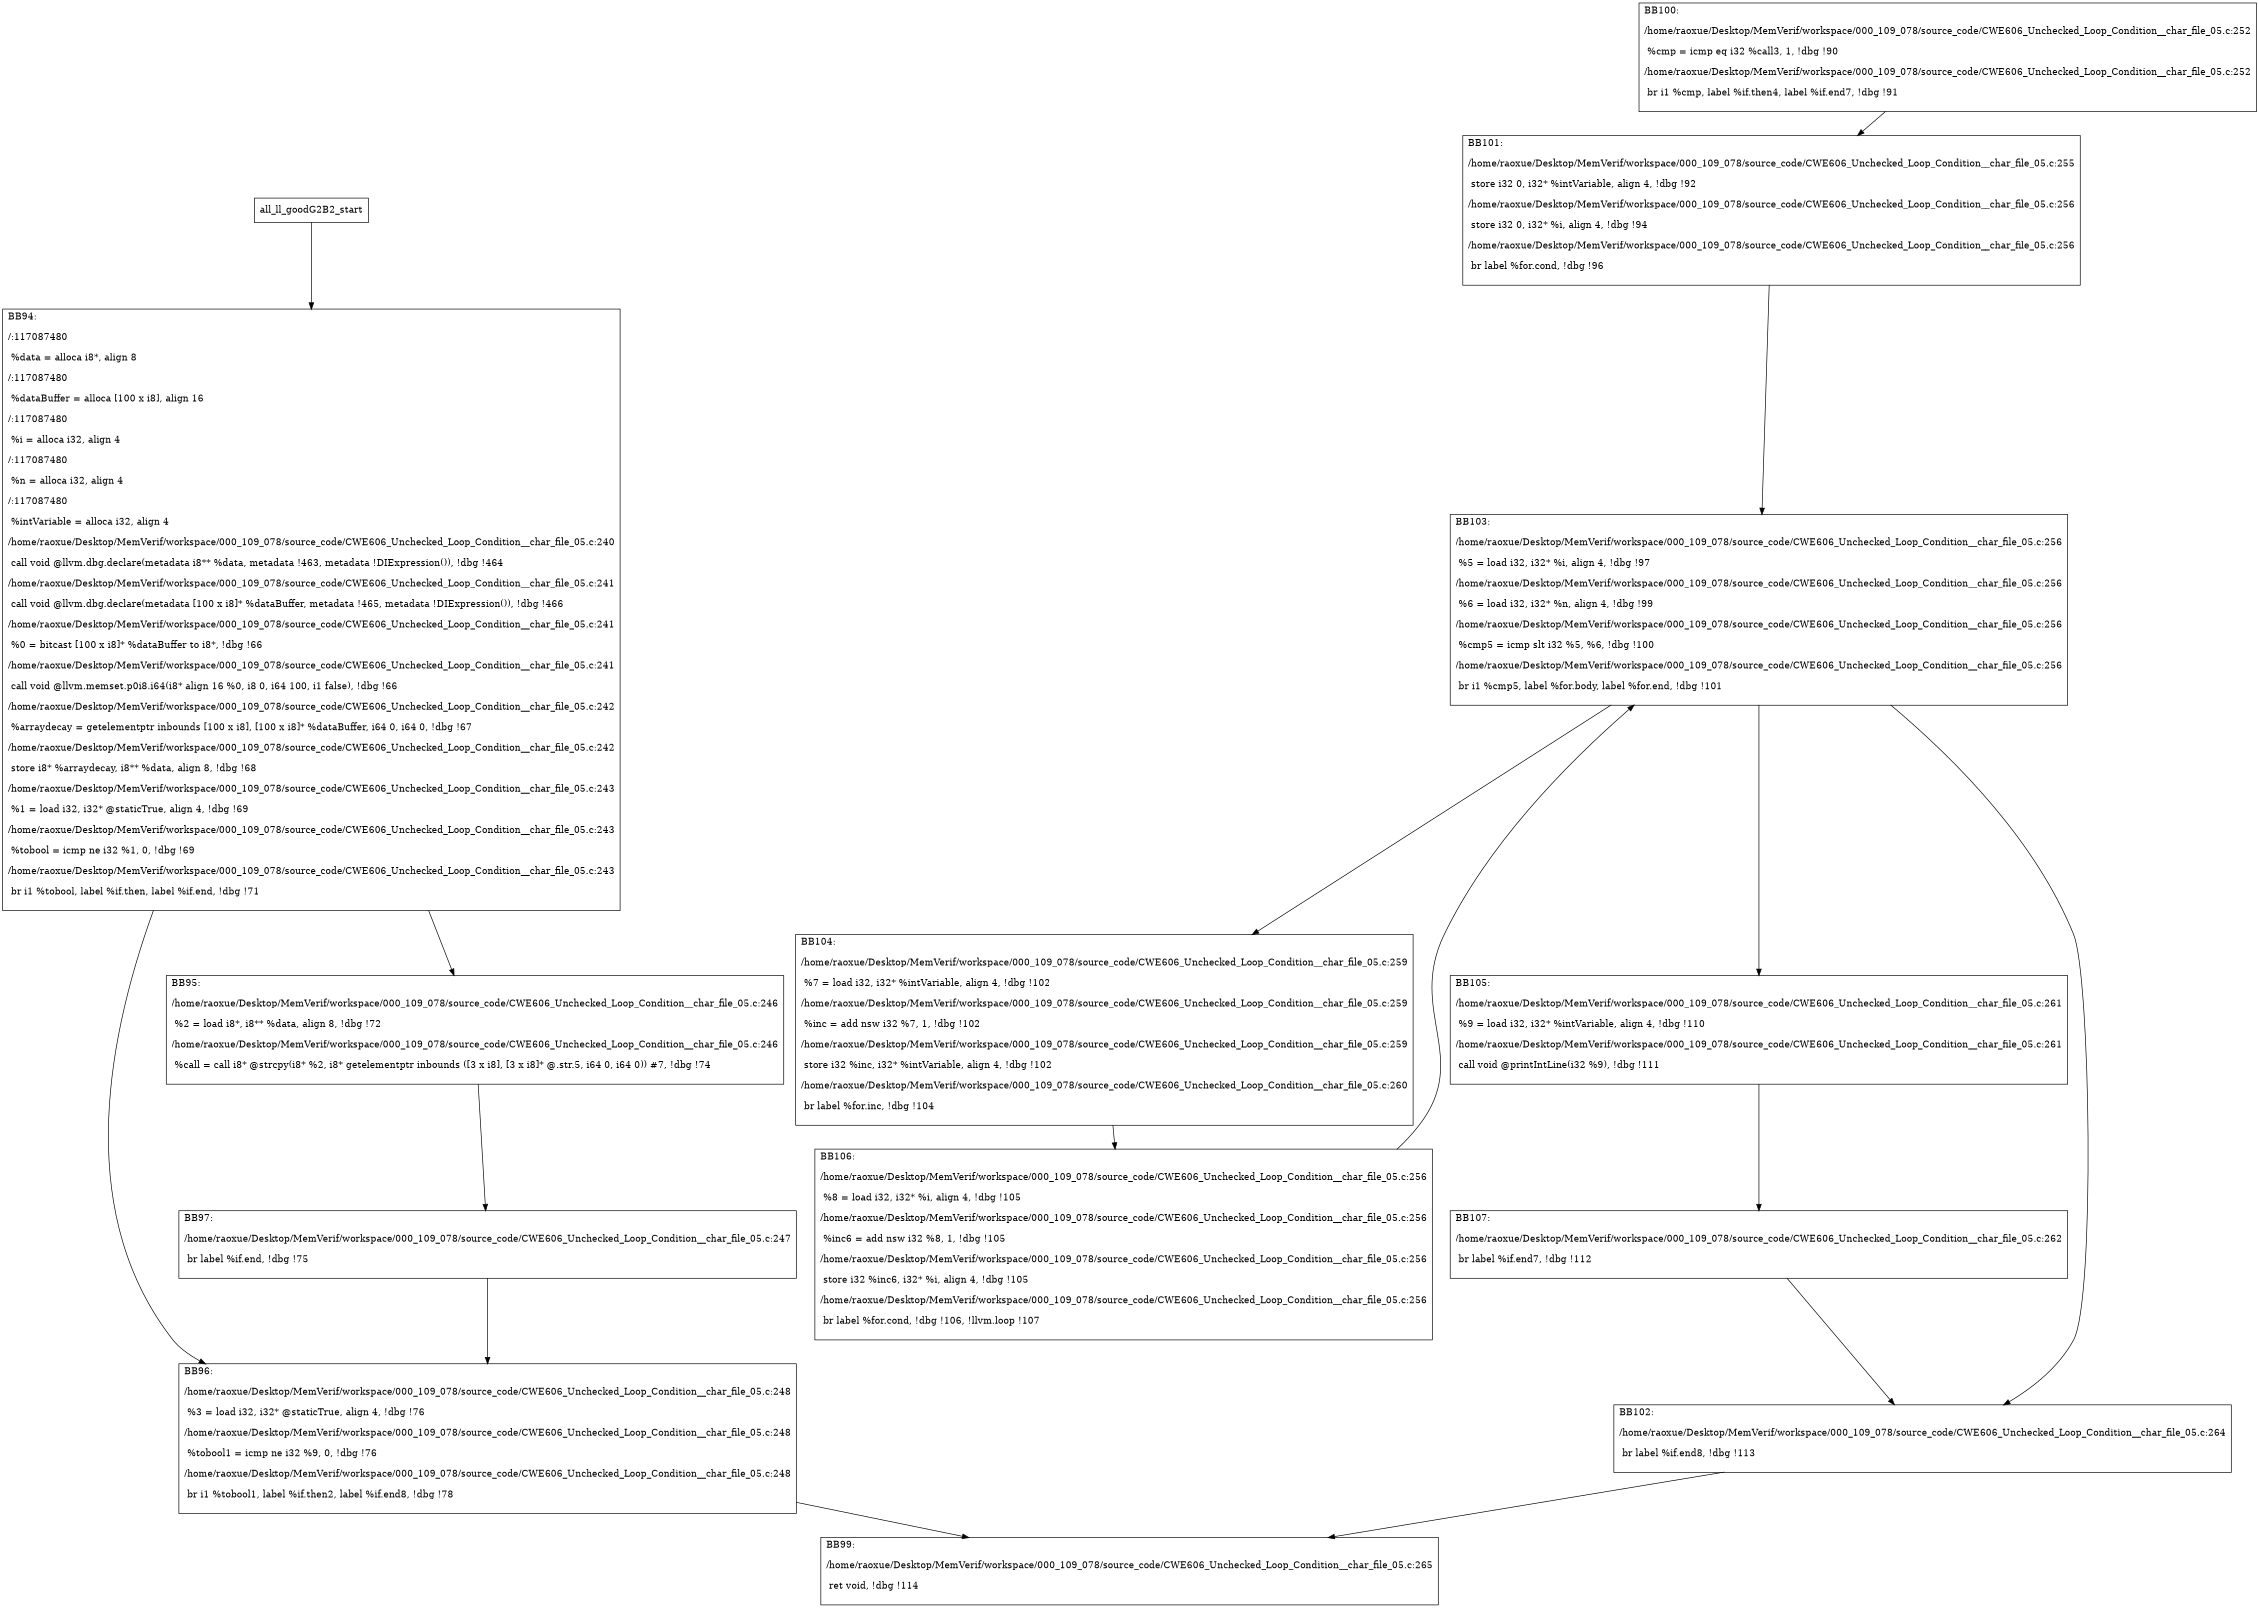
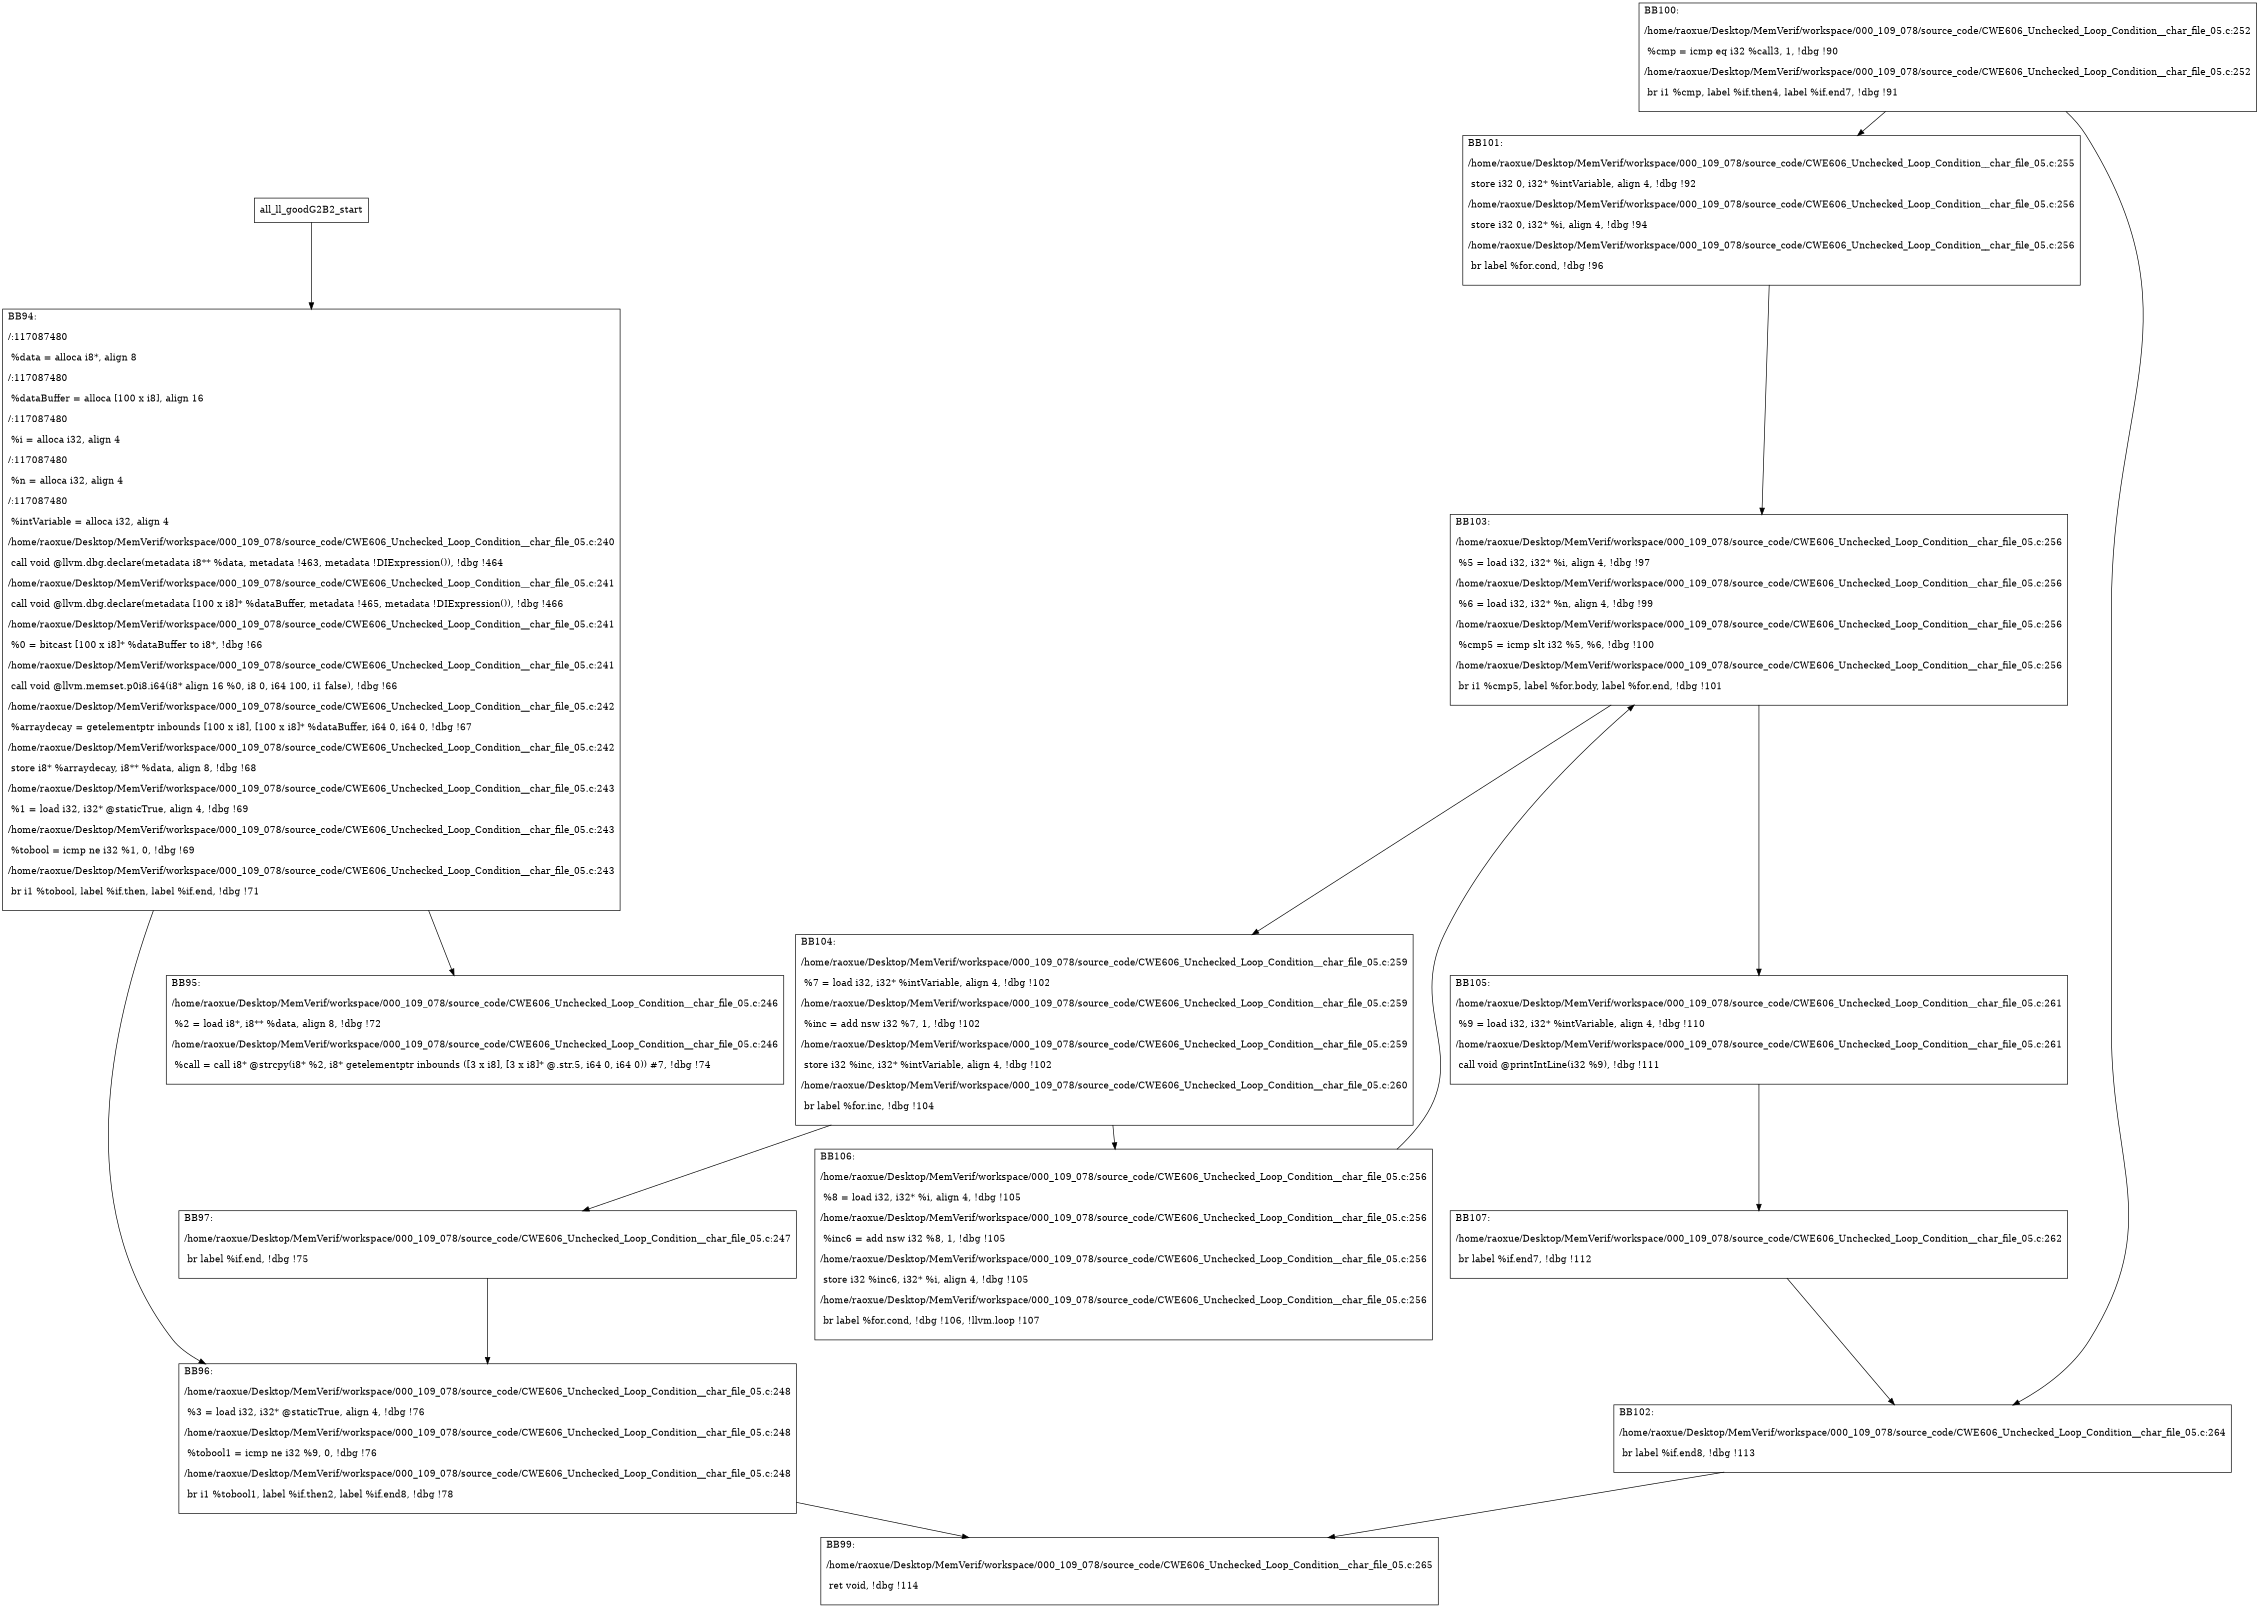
edge "BB103:" -> "BB102:": now "BB100:" -> "BB102:"
edge "BB95:" -> "BB97:": now "BB104:" -> "BB97:"
